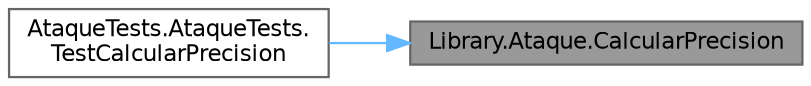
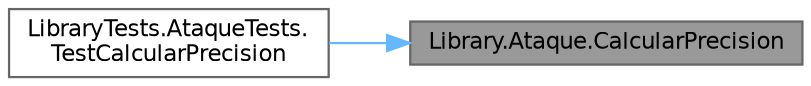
node "AtaqueTests.AtaqueTests. TestCalcularPrecision": label "AtaqueTests.AtaqueTests. TestCalcularPrecision" -> "LibraryTests.AtaqueTests. TestCalcularPrecision"
